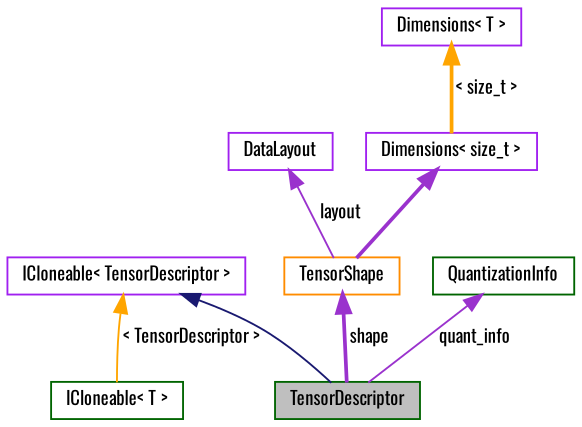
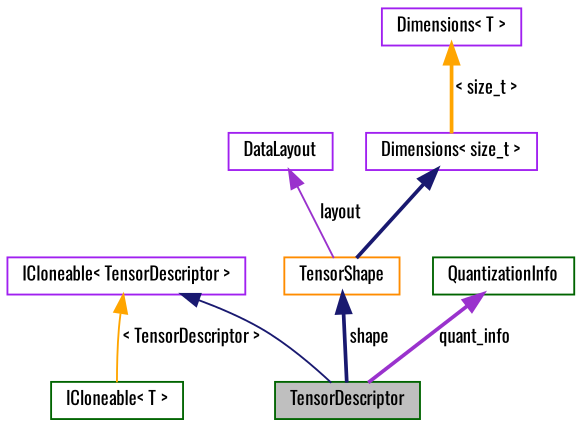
edge "TensorShape" -> "Dimensions< size_t >": color darkorchid3 -> midnightblue
edge "TensorDescriptor" -> "QuantizationInfo": style solid -> bold
edge "TensorDescriptor" -> "TensorShape": color darkorchid3 -> midnightblue
